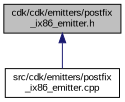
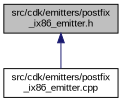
node "cdk/cdk/emitters/postfix _ix86_emitter.h": label "cdk/cdk/emitters/postfix _ix86_emitter.h" -> "src/cdk/emitters/postfix _ix86_emitter.h"
